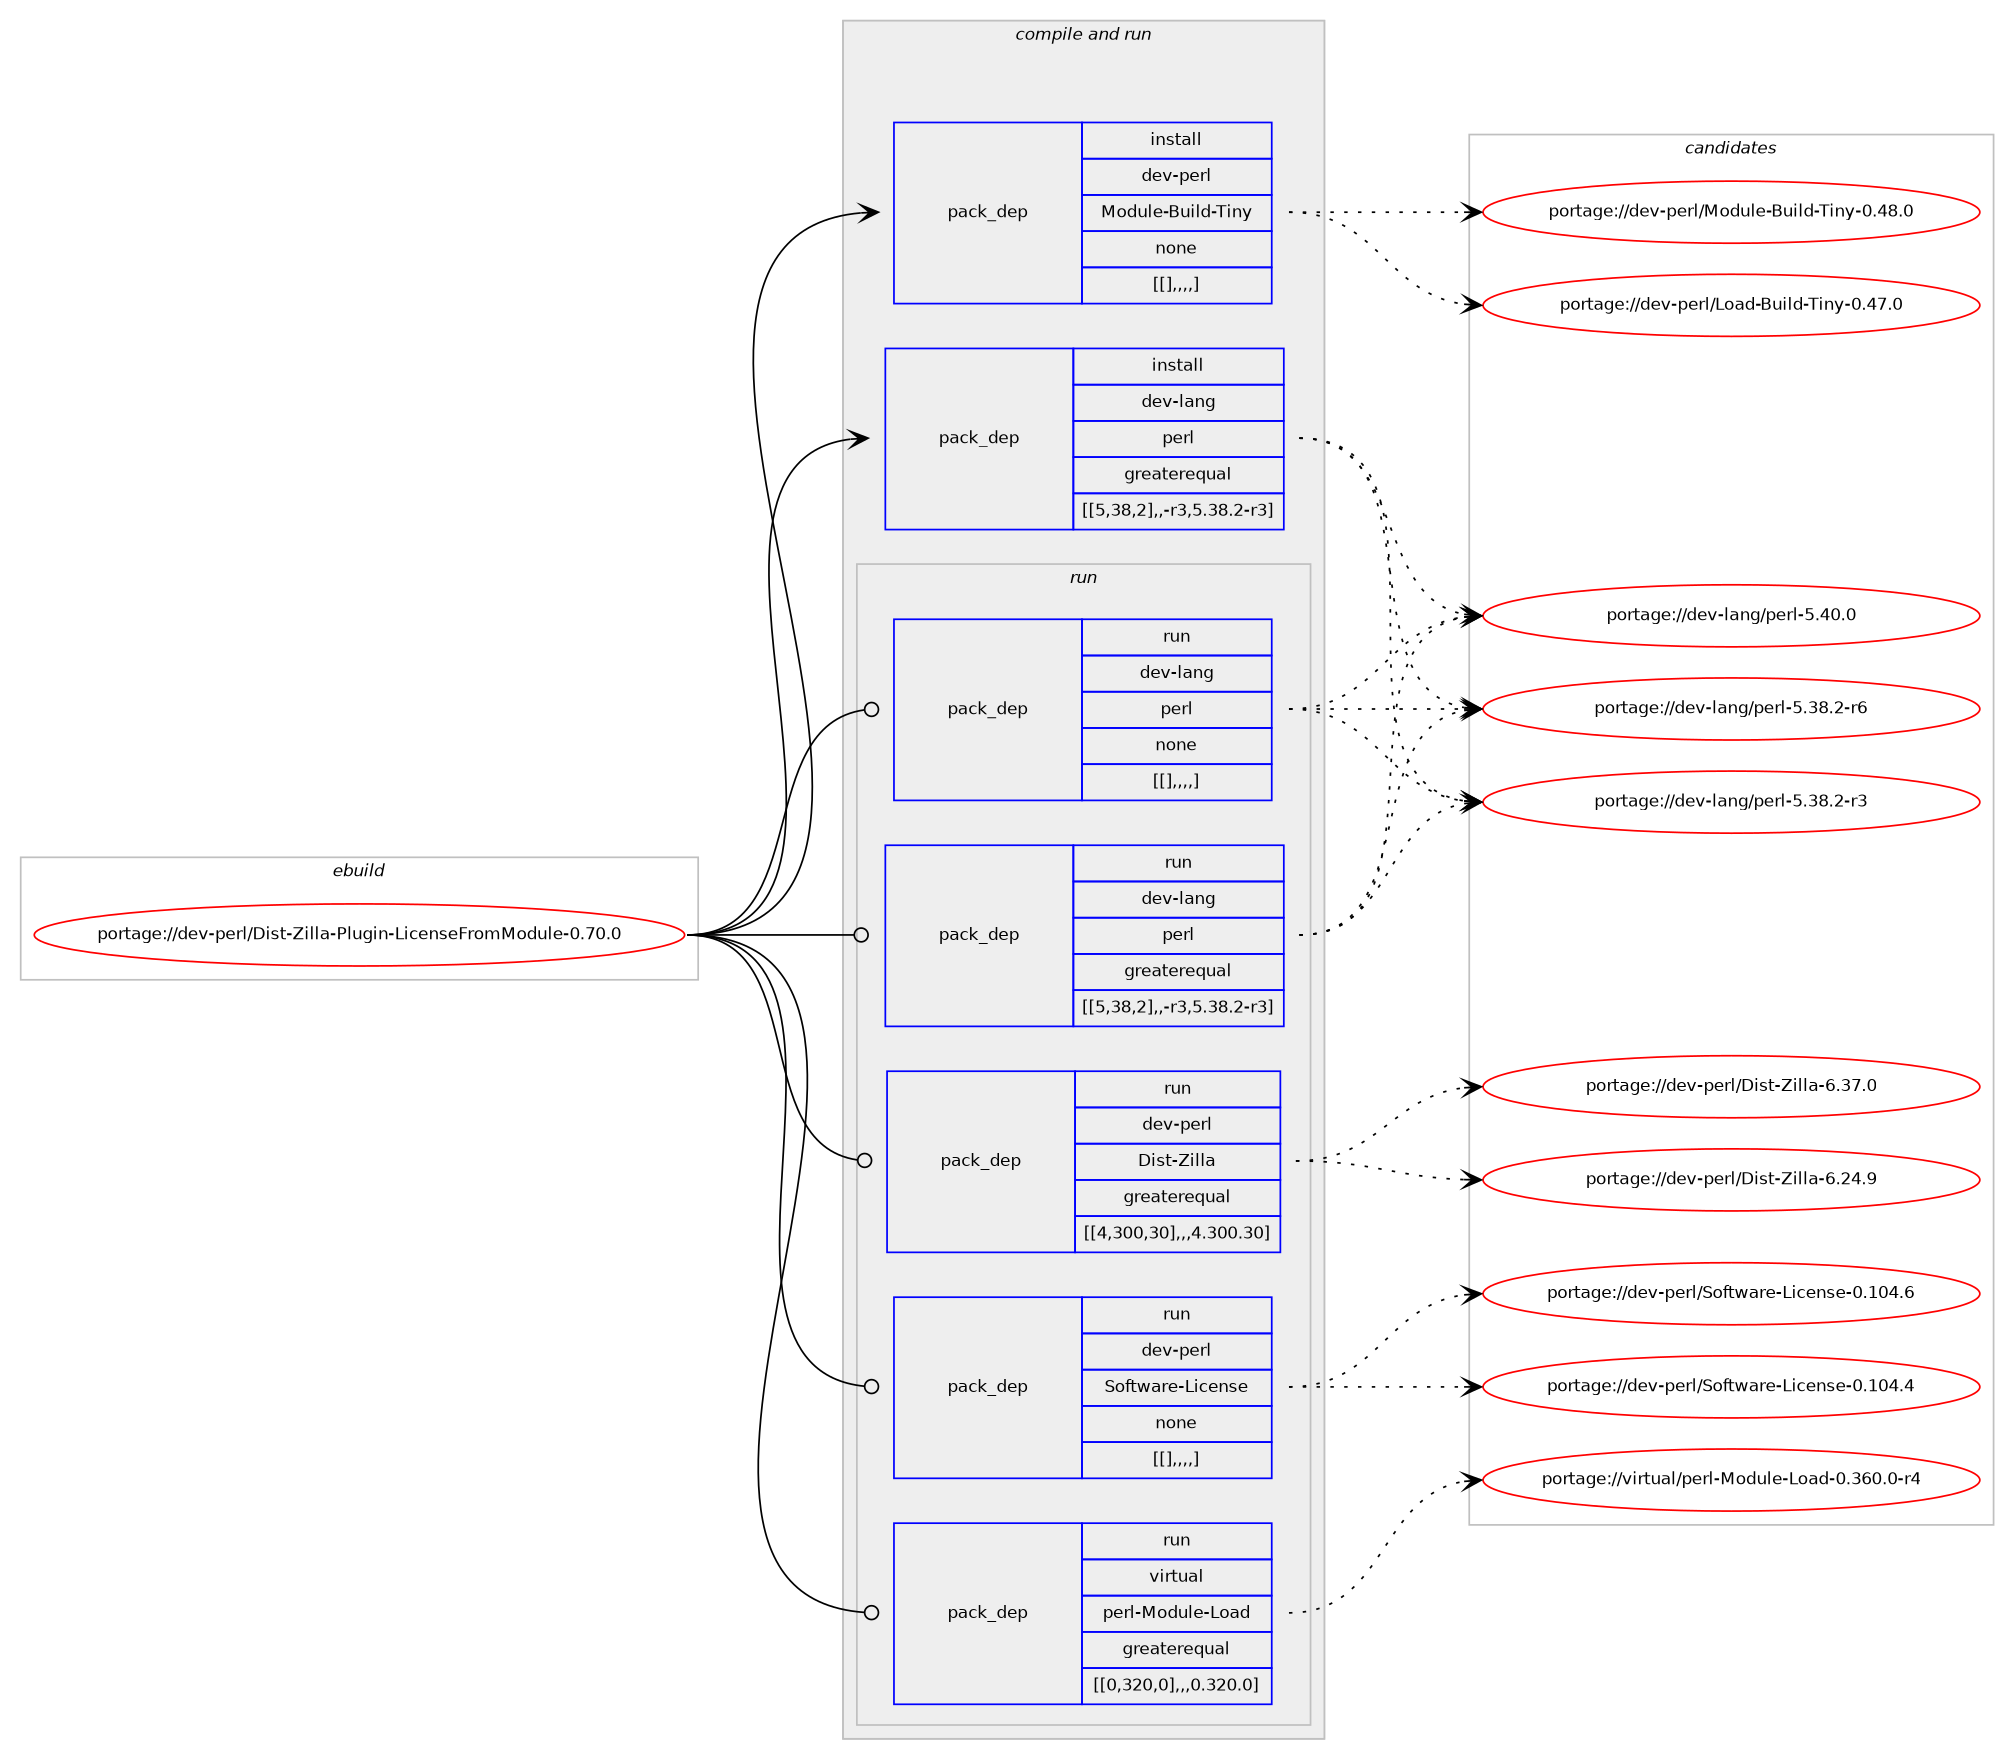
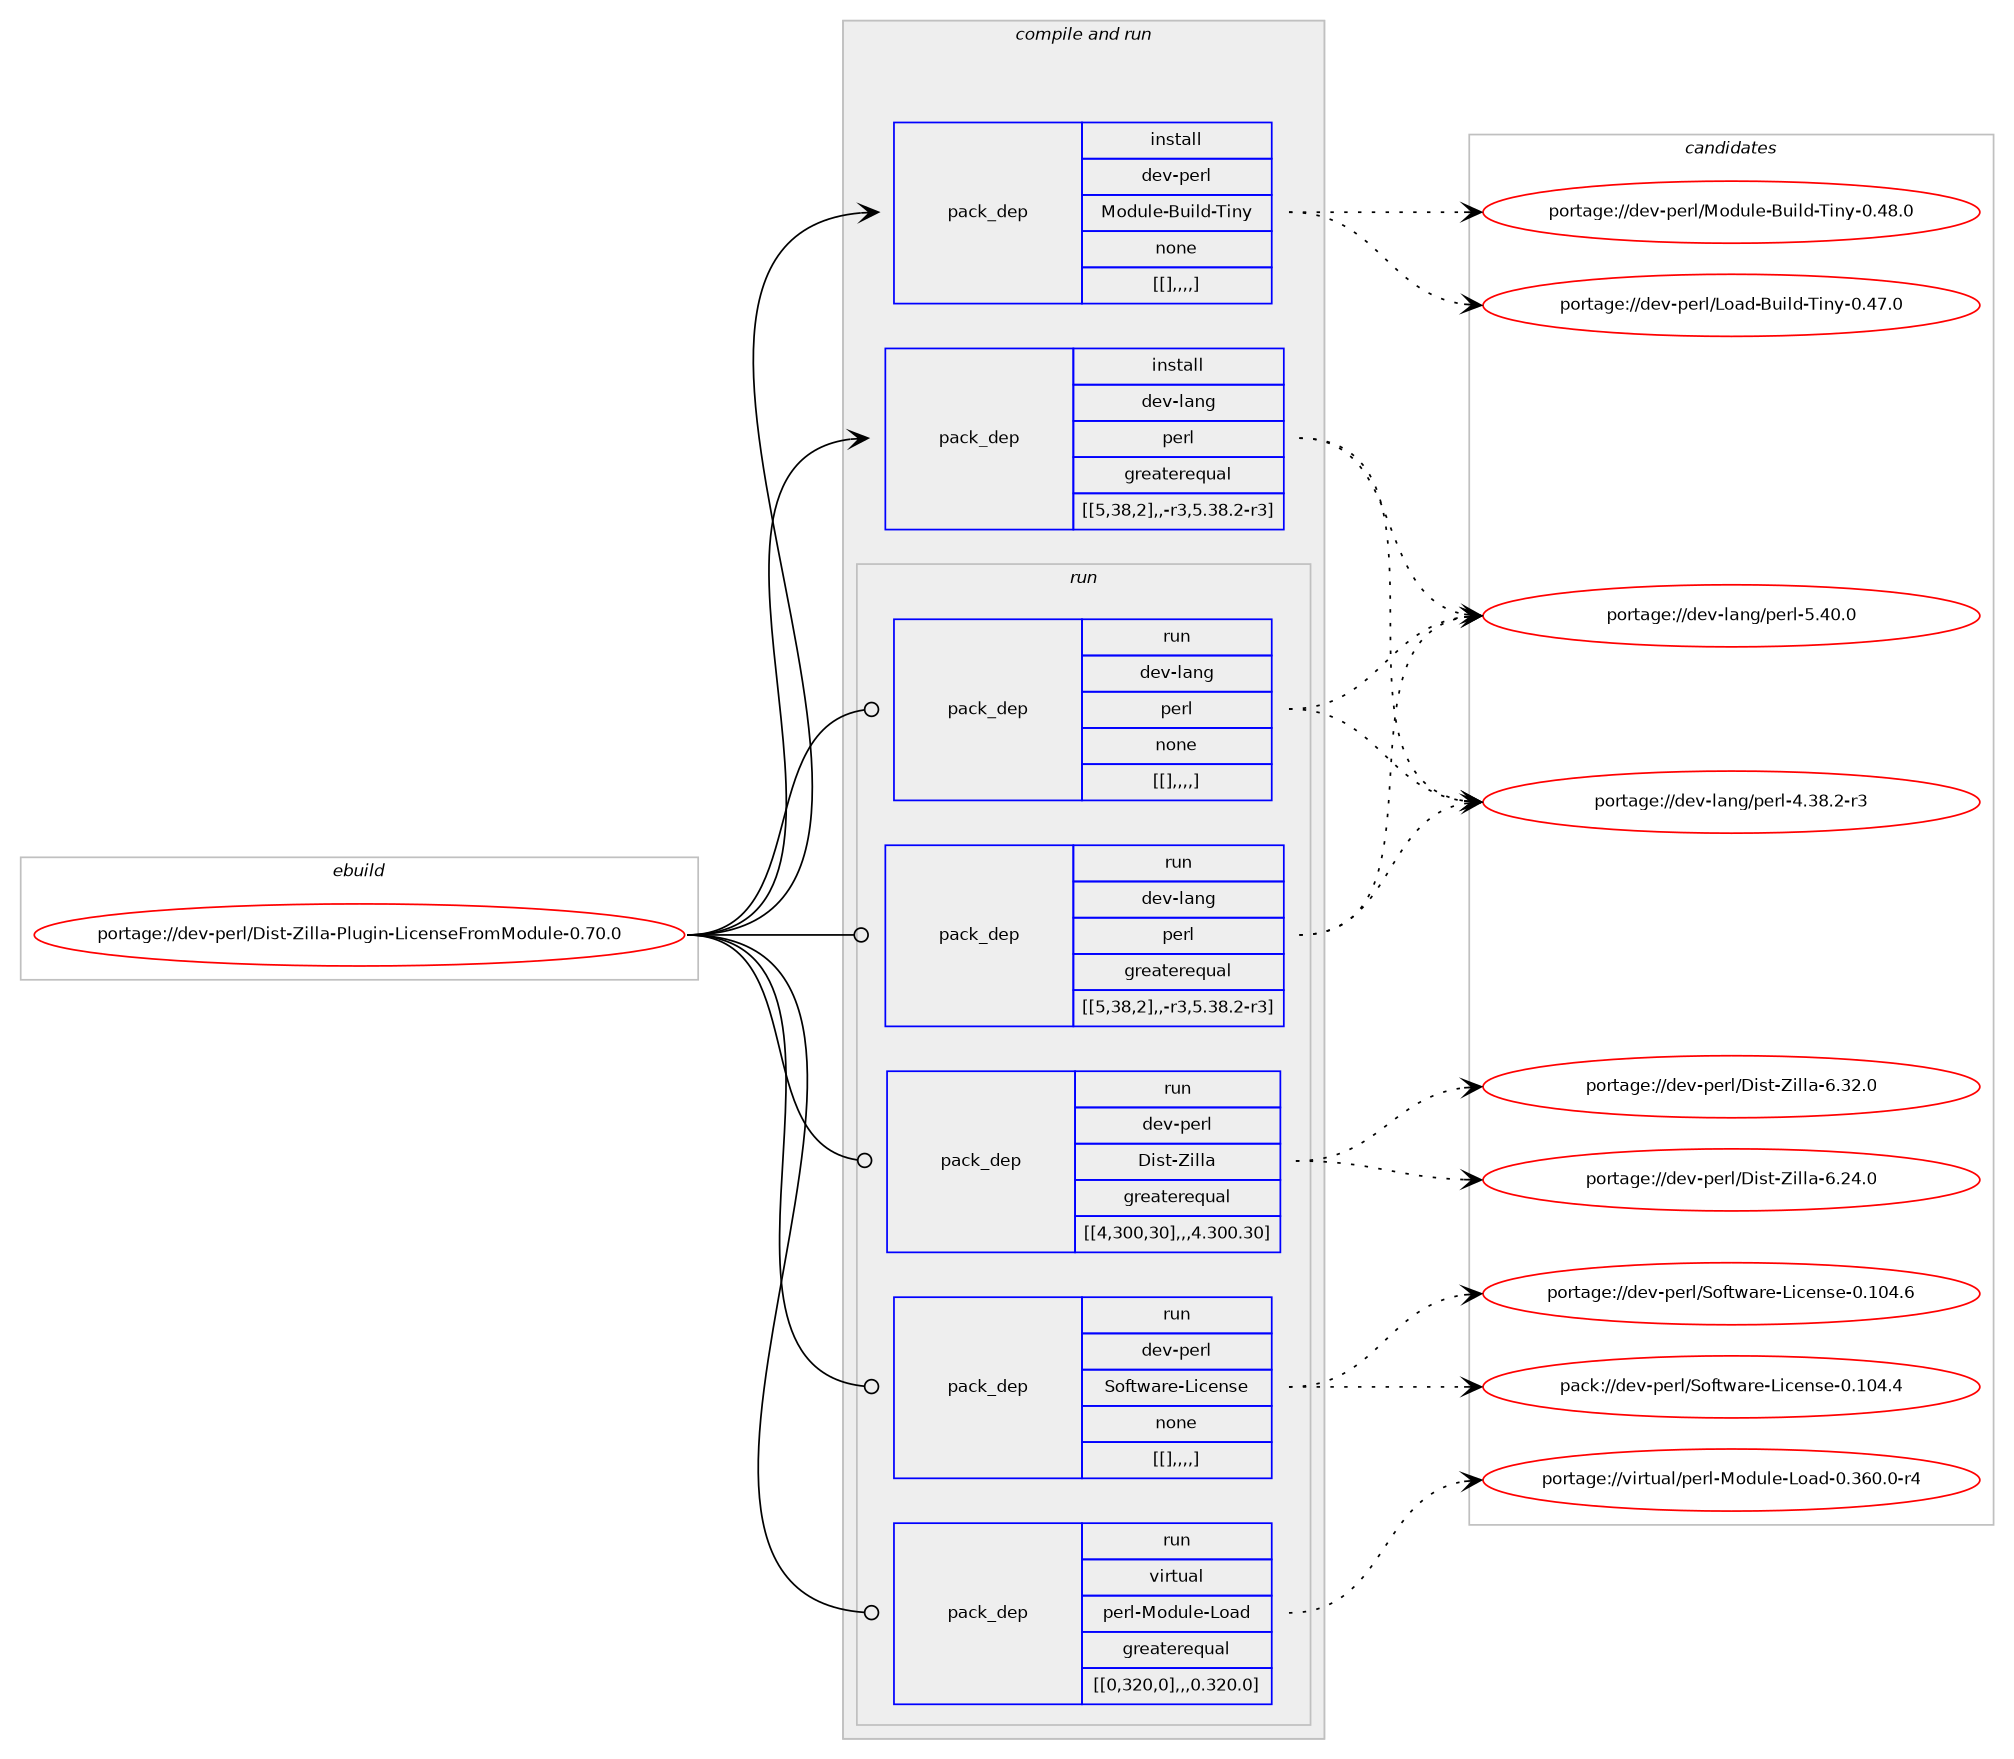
node "portage://dev-lang/perl-5.38.2-r6": removed
node "portage://dev-lang/perl-5.38.2-r3": label "portage://dev-lang/perl-5.38.2-r3" -> "portage://dev-lang/perl-4.38.2-r3"
node "portage://dev-perl/Dist-Zilla-6.37.0": label "portage://dev-perl/Dist-Zilla-6.37.0" -> "portage://dev-perl/Dist-Zilla-6.32.0"
node "portage://dev-perl/Dist-Zilla-6.24.9": label "portage://dev-perl/Dist-Zilla-6.24.9" -> "portage://dev-perl/Dist-Zilla-6.24.0"
node "portage://dev-perl/Software-License-0.104.4": label "portage://dev-perl/Software-License-0.104.4" -> "pack://dev-perl/Software-License-0.104.4"
